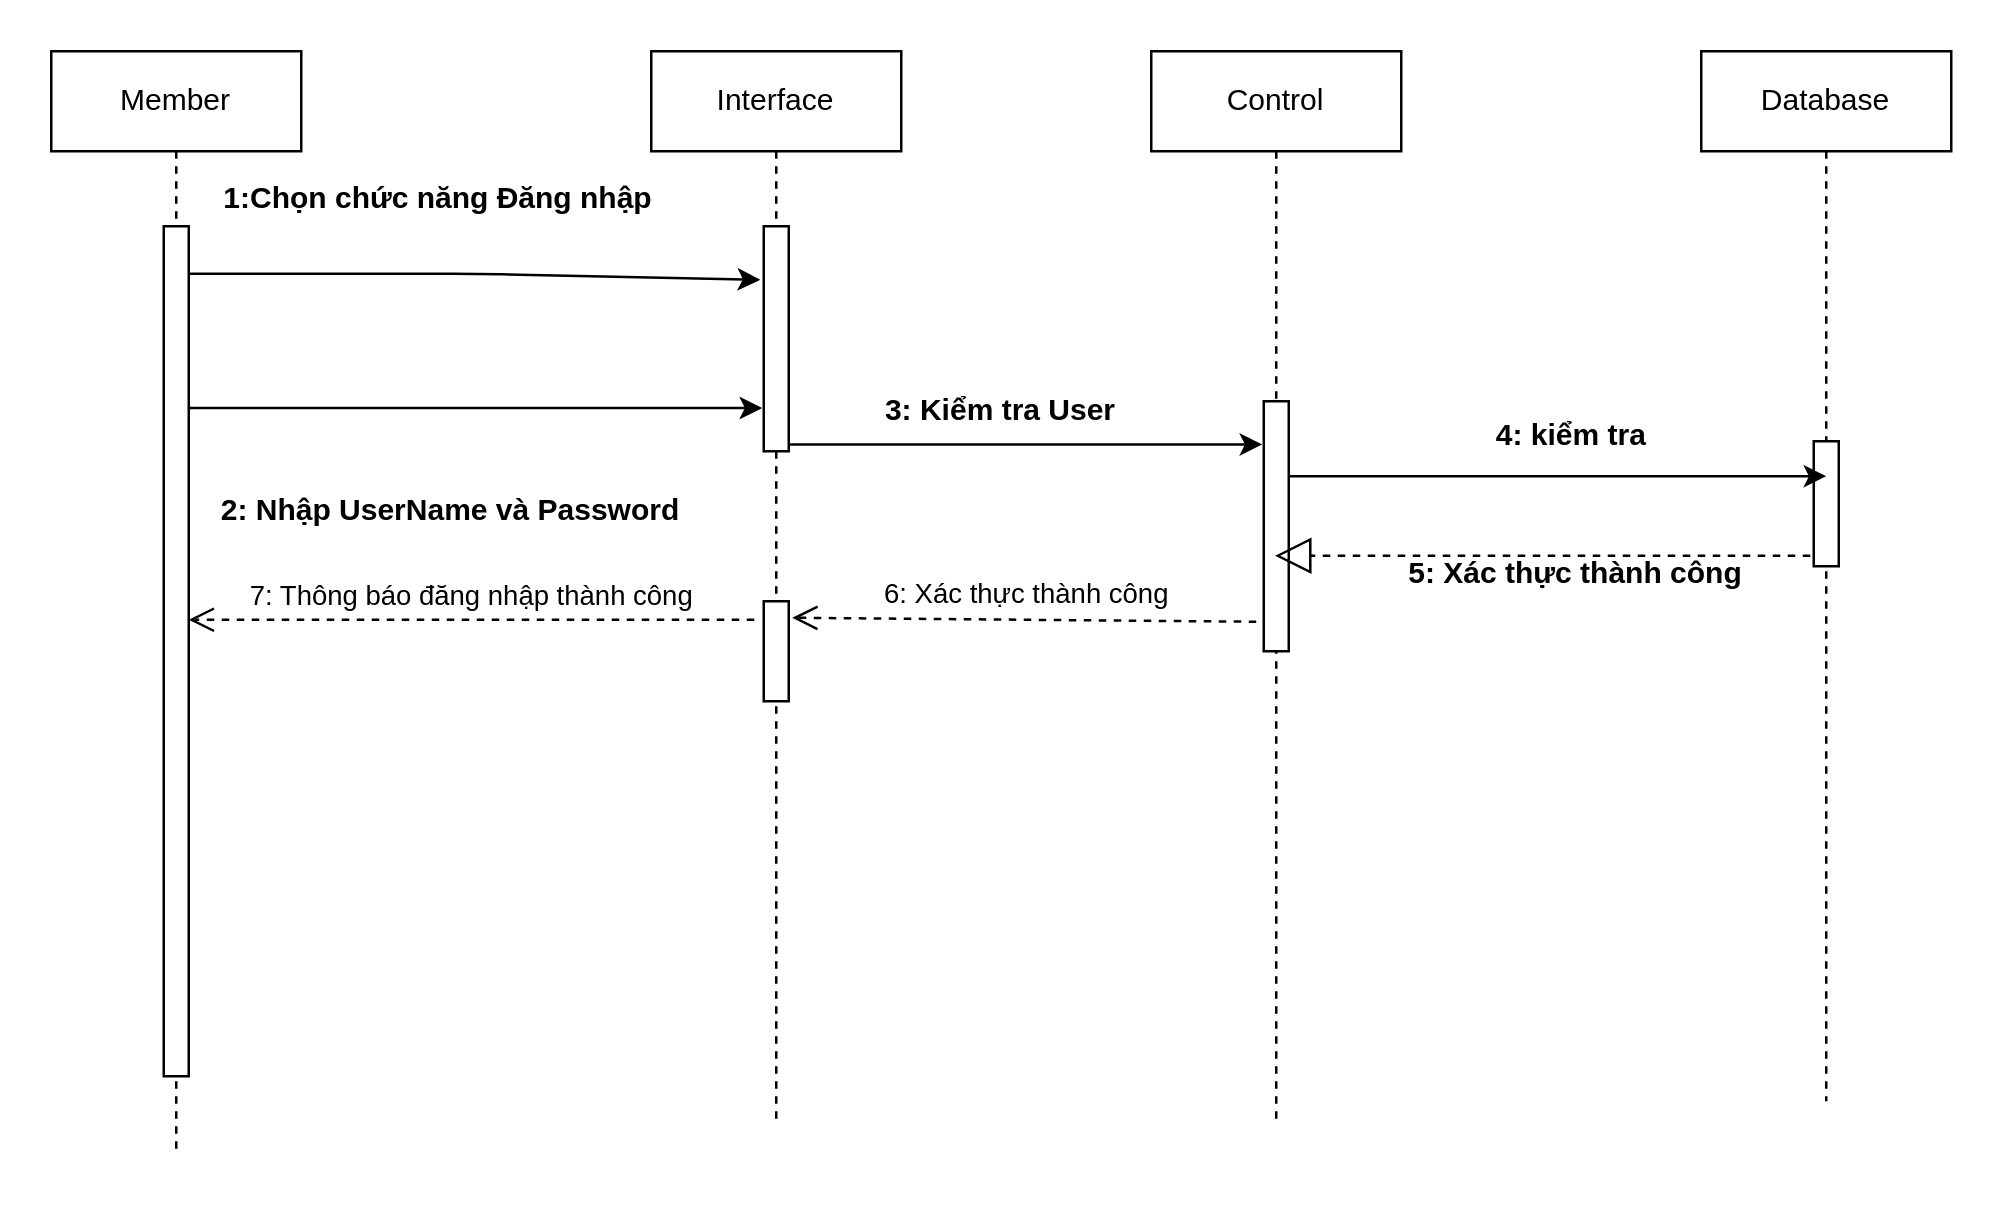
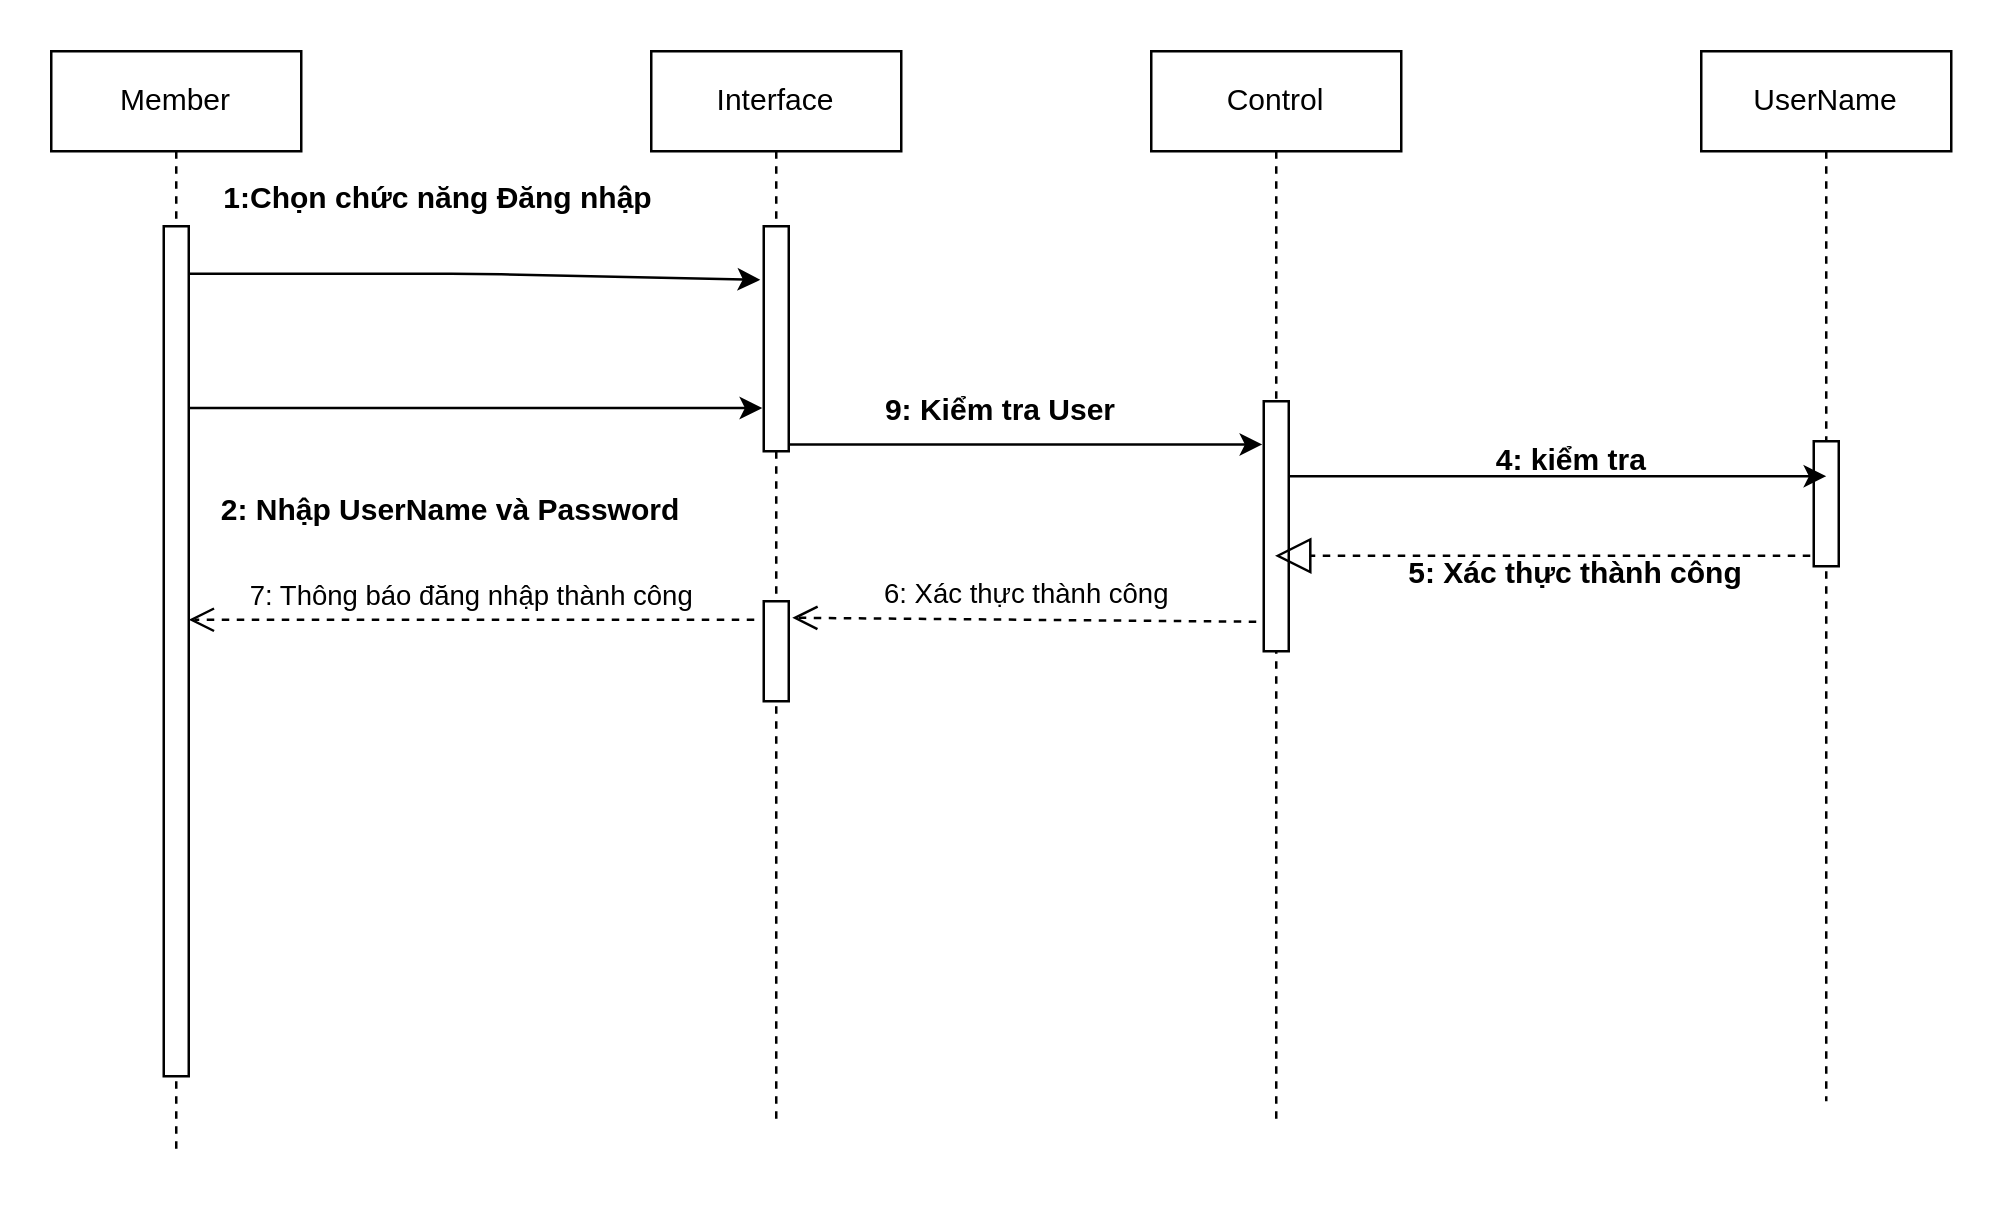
node "Database": label "Database" -> "UserName"
node "3: Kiểm tra User": label "3: Kiểm tra User" -> "9: Kiểm tra User"
node "4: kiểm tra": moved (1576, 434) -> (1576, 459)
